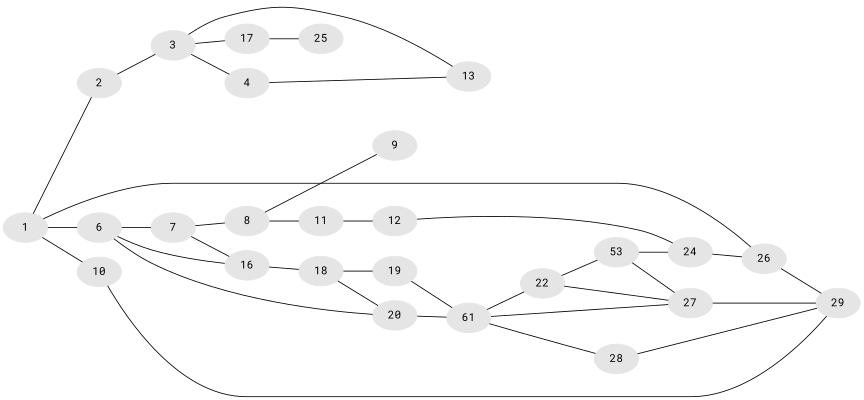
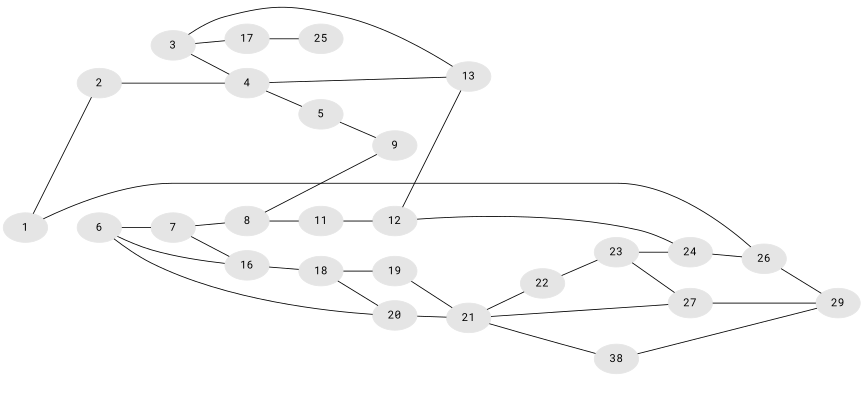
edge "3" -- "2": now "4" -- "2"
node "5": added
edge "13" -- "12": added
edge "1" -- "6": removed
node "53": label "53" -> "23"
node "10": removed
edge "22" -- "27": removed
node "61": label "61" -> "21"
node "28": label "28" -> "38"
